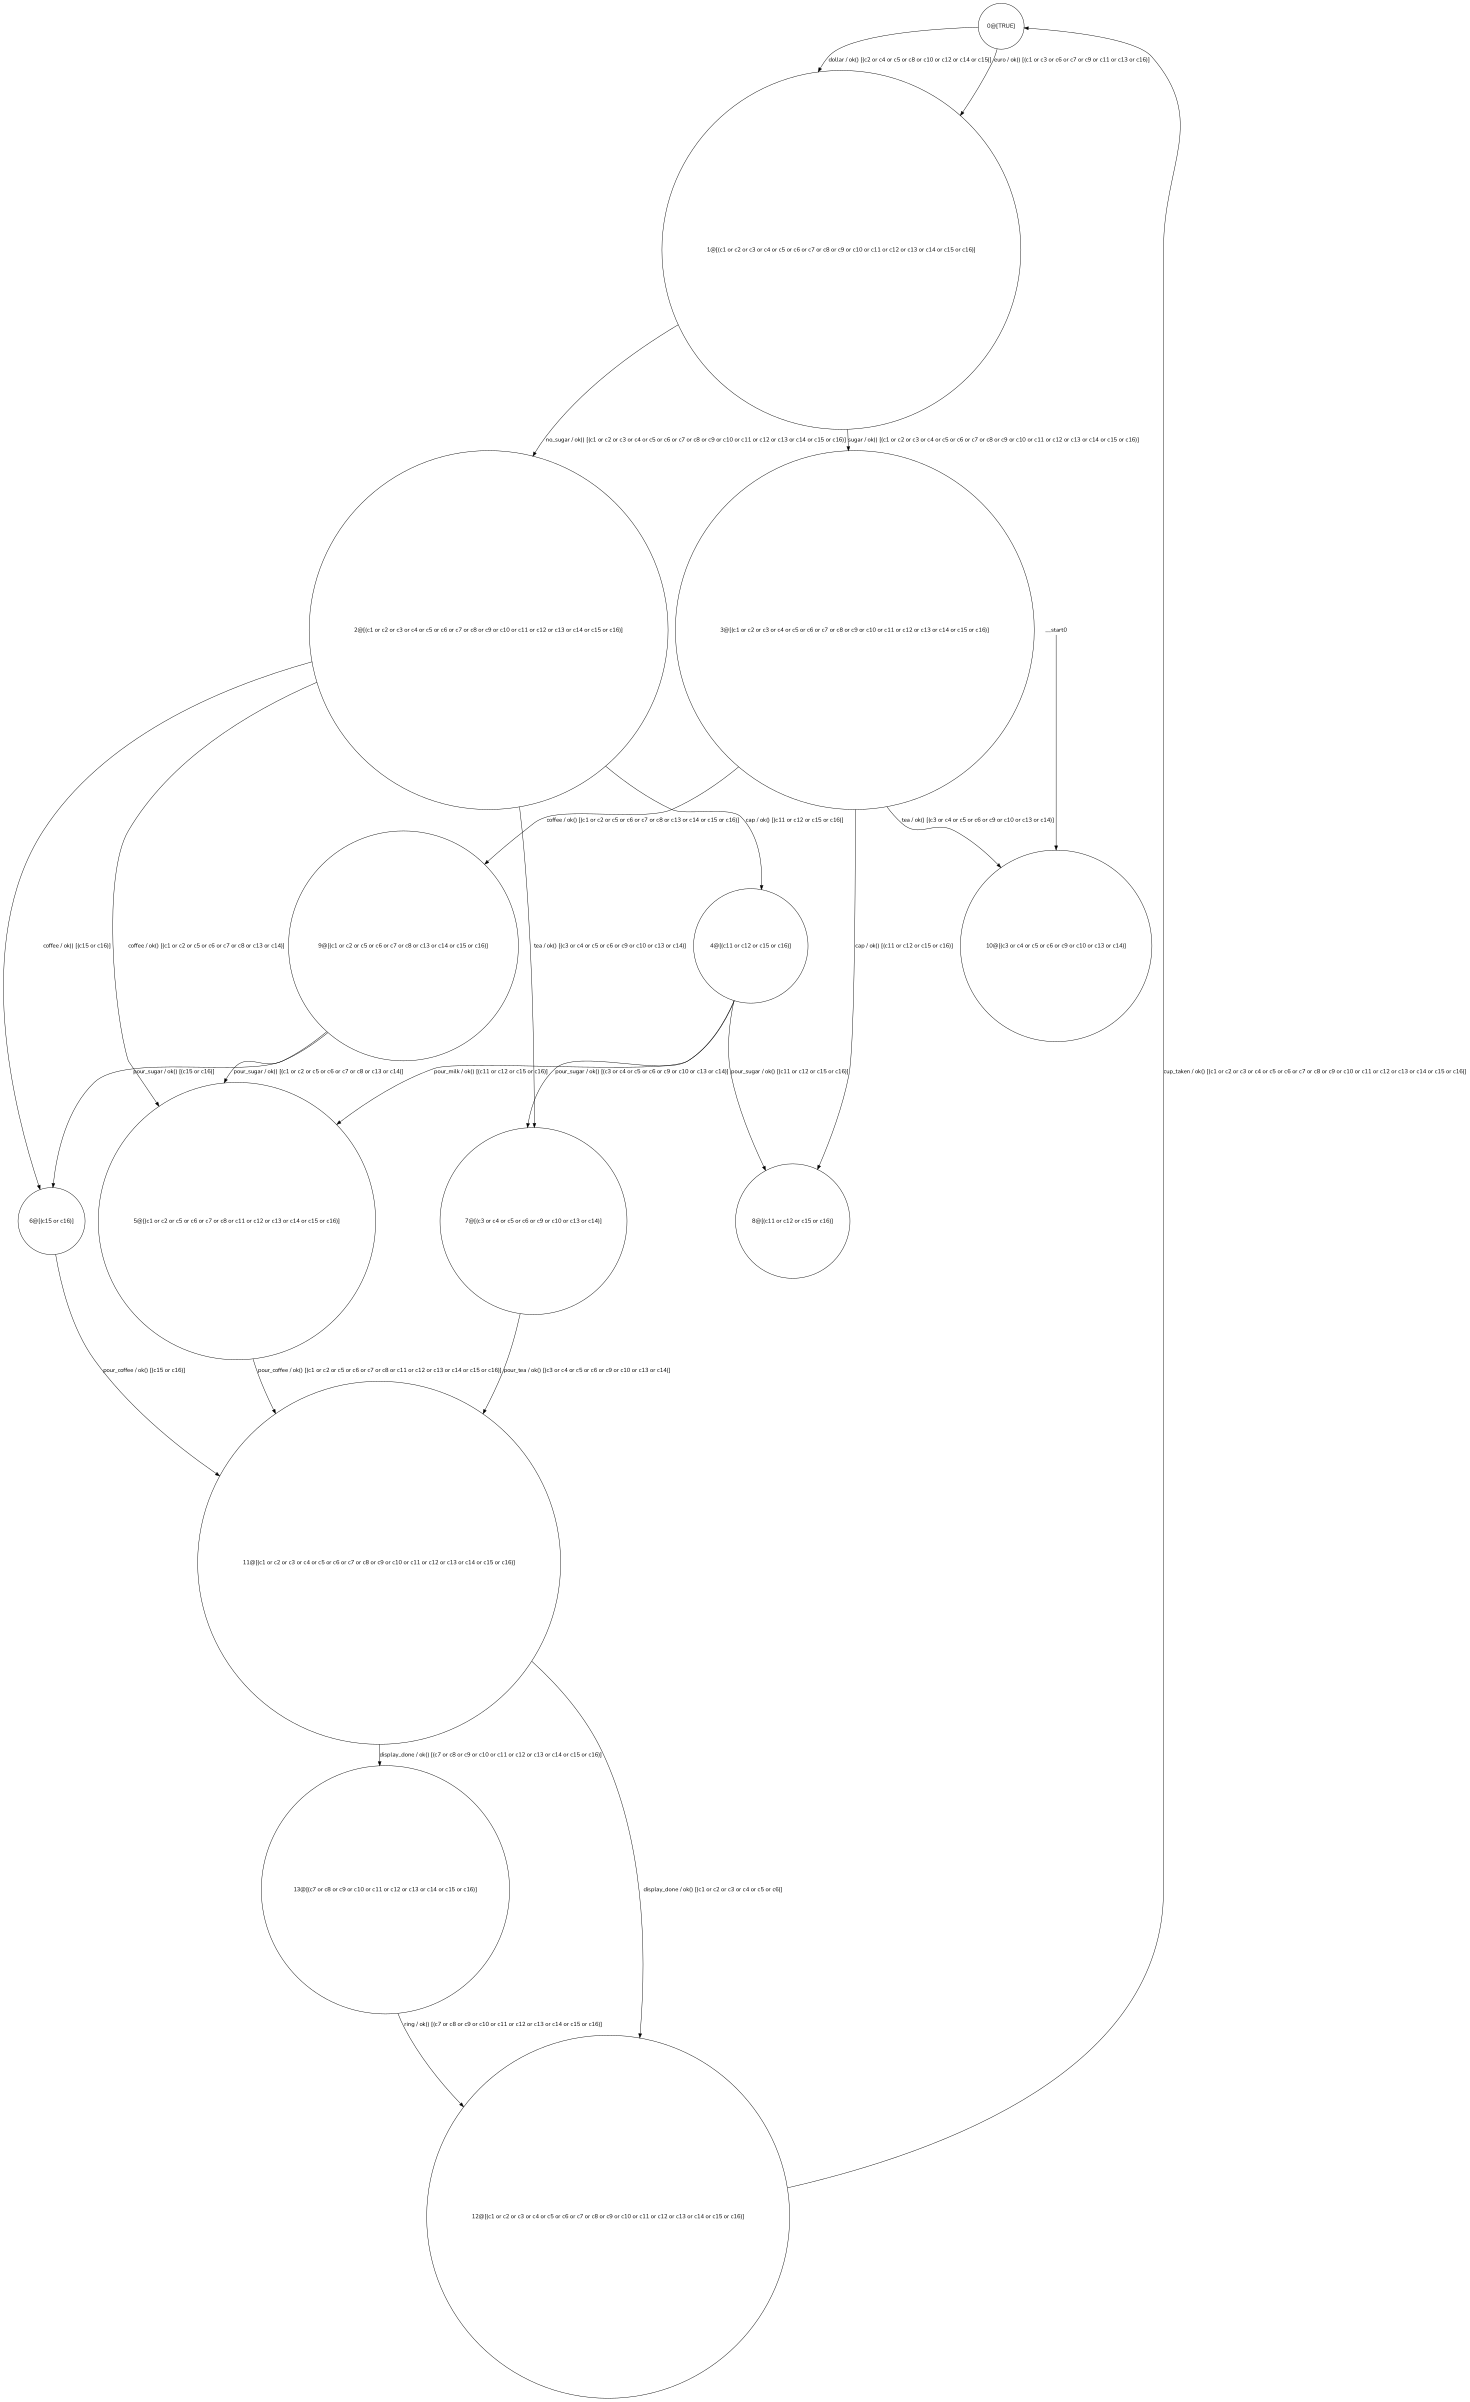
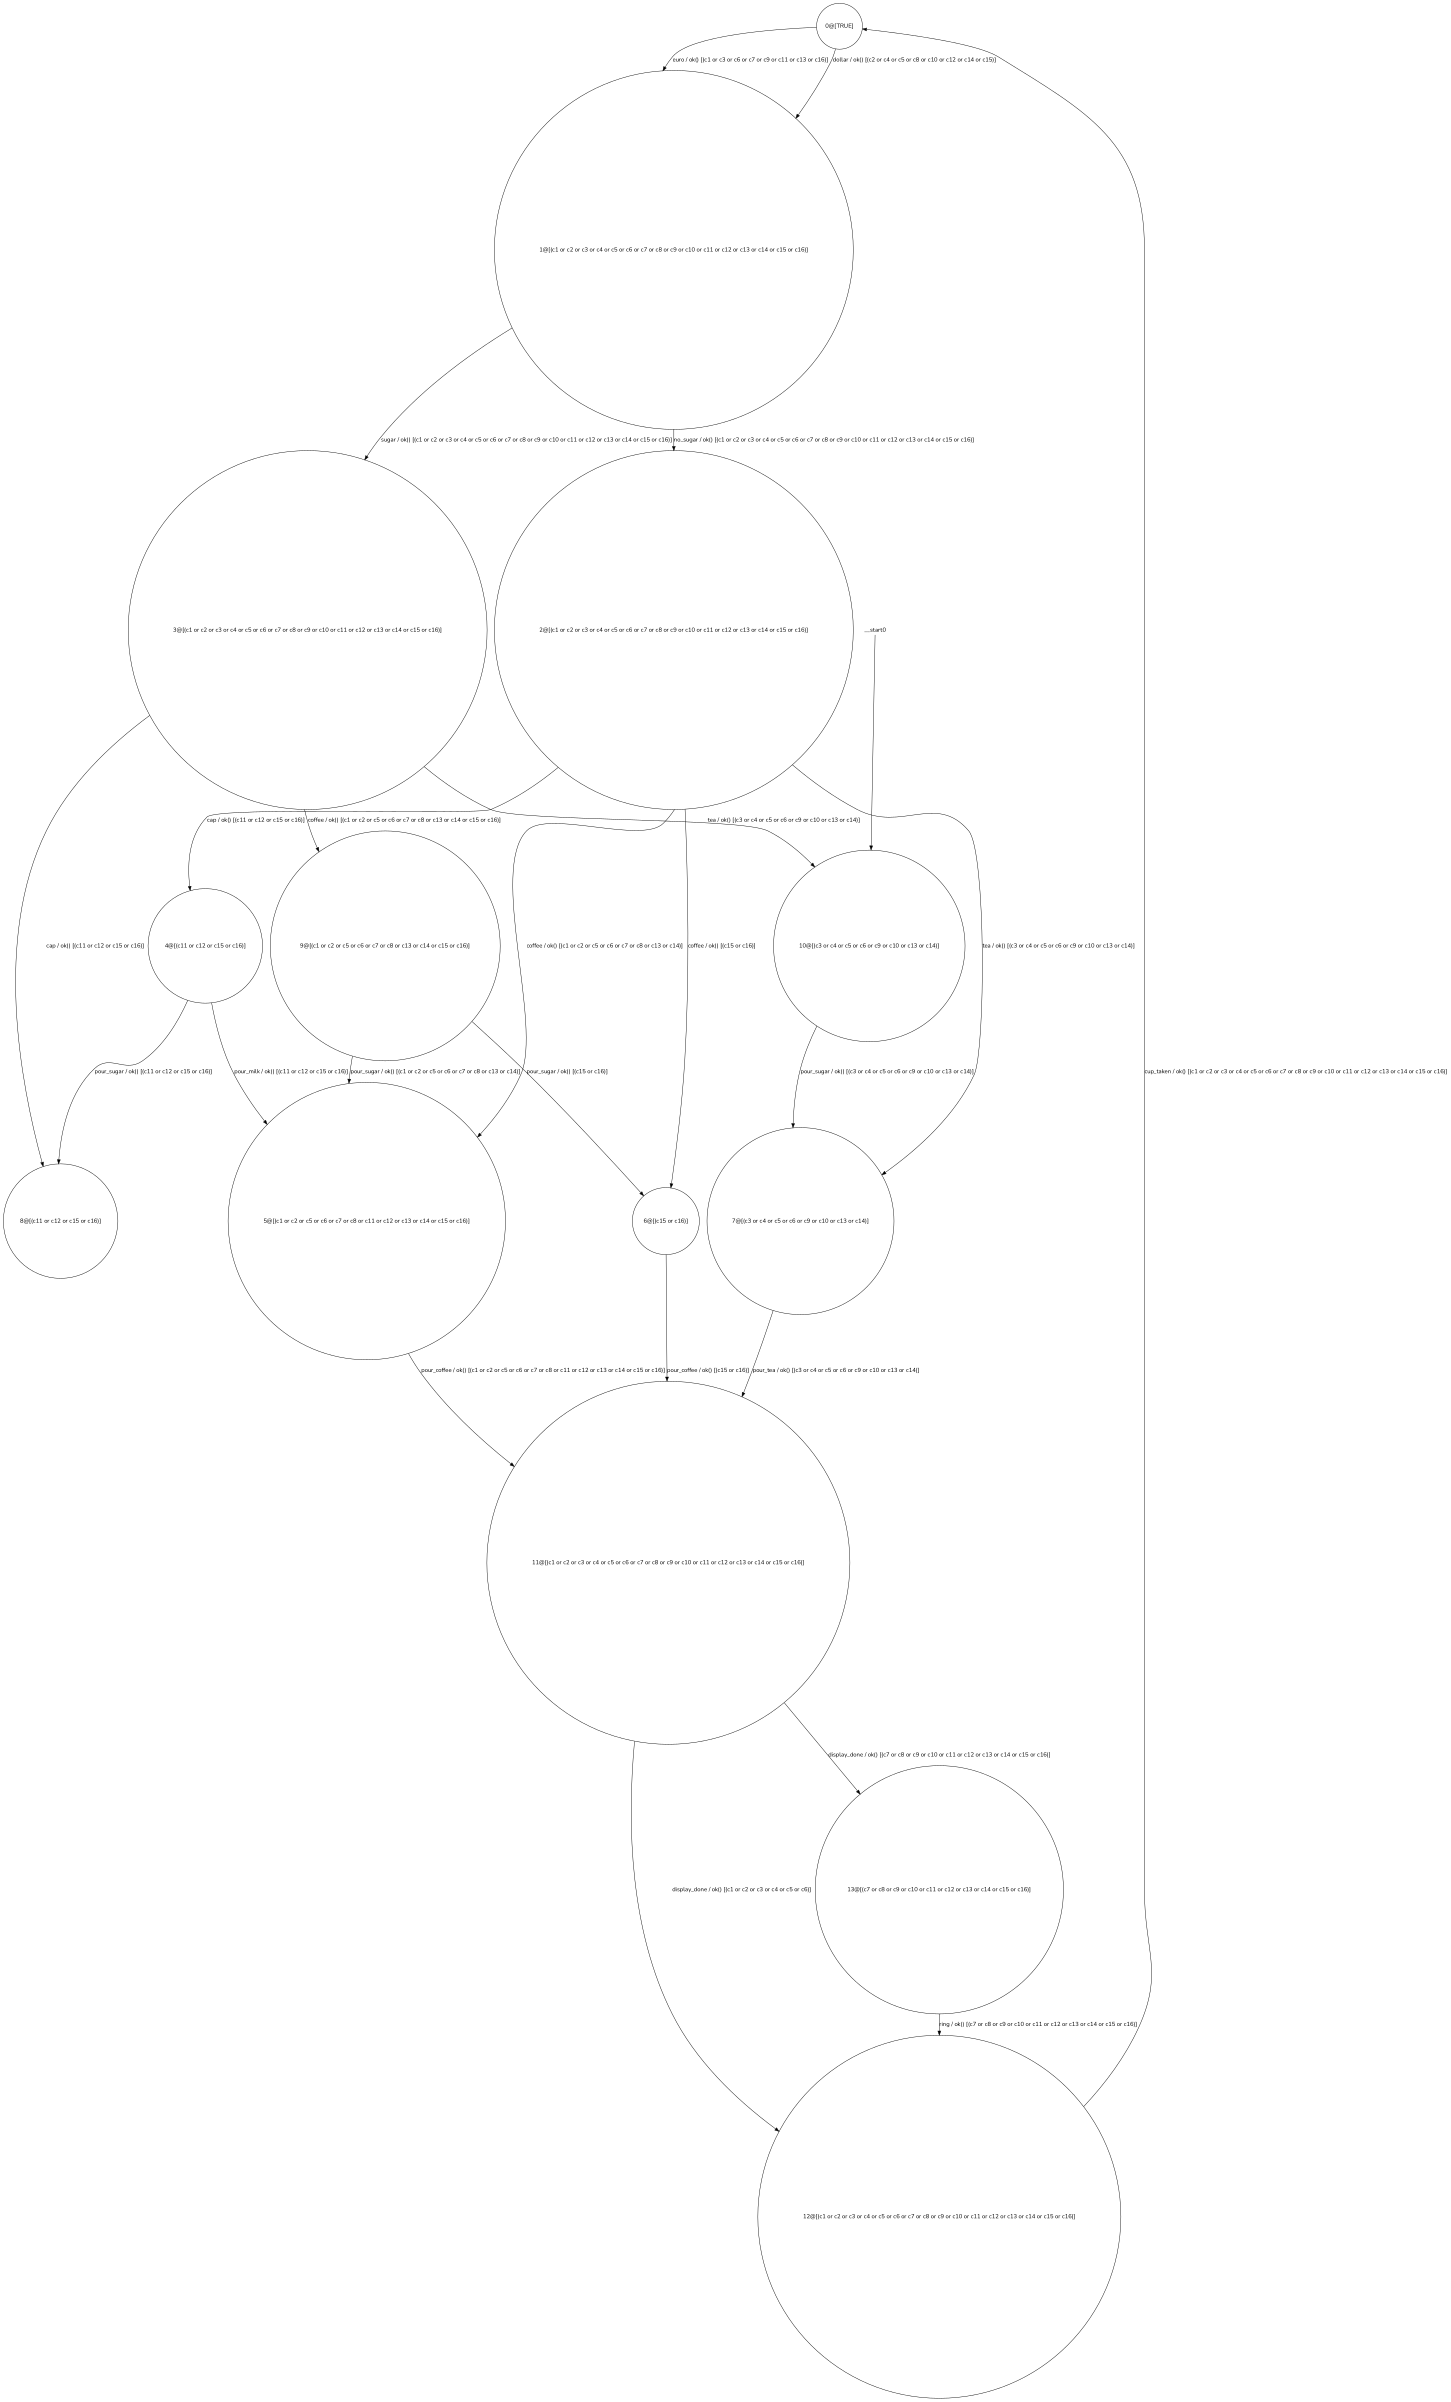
edge "4@[(c11 or c12 or c15 or c16)]" -> "7@[(c3 or c4 or c5 or c6 or c9 or c10 or c13 or c14)]": now "10@[(c3 or c4 or c5 or c6 or c9 or c10 or c13 or c14)]" -> "7@[(c3 or c4 or c5 or c6 or c9 or c10 or c13 or c14)]"
